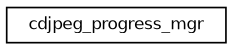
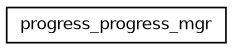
node "cdjpeg_progress_mgr": label "cdjpeg_progress_mgr" -> "progress_progress_mgr"
